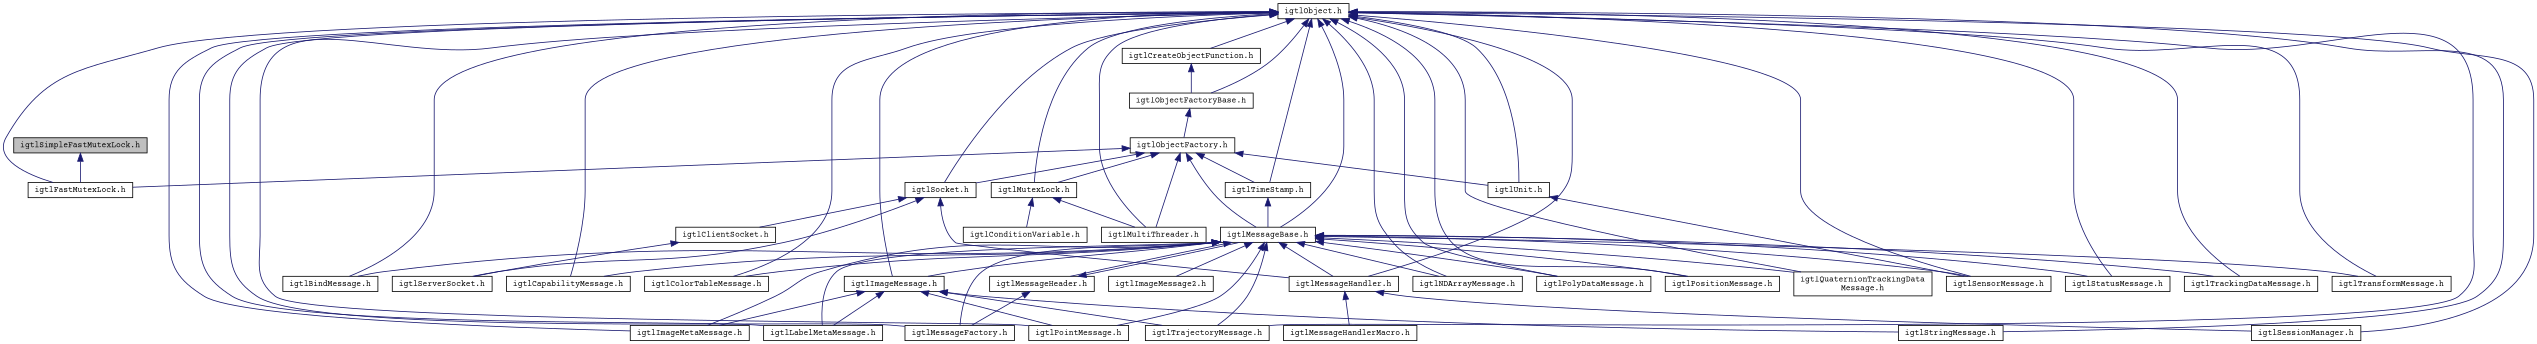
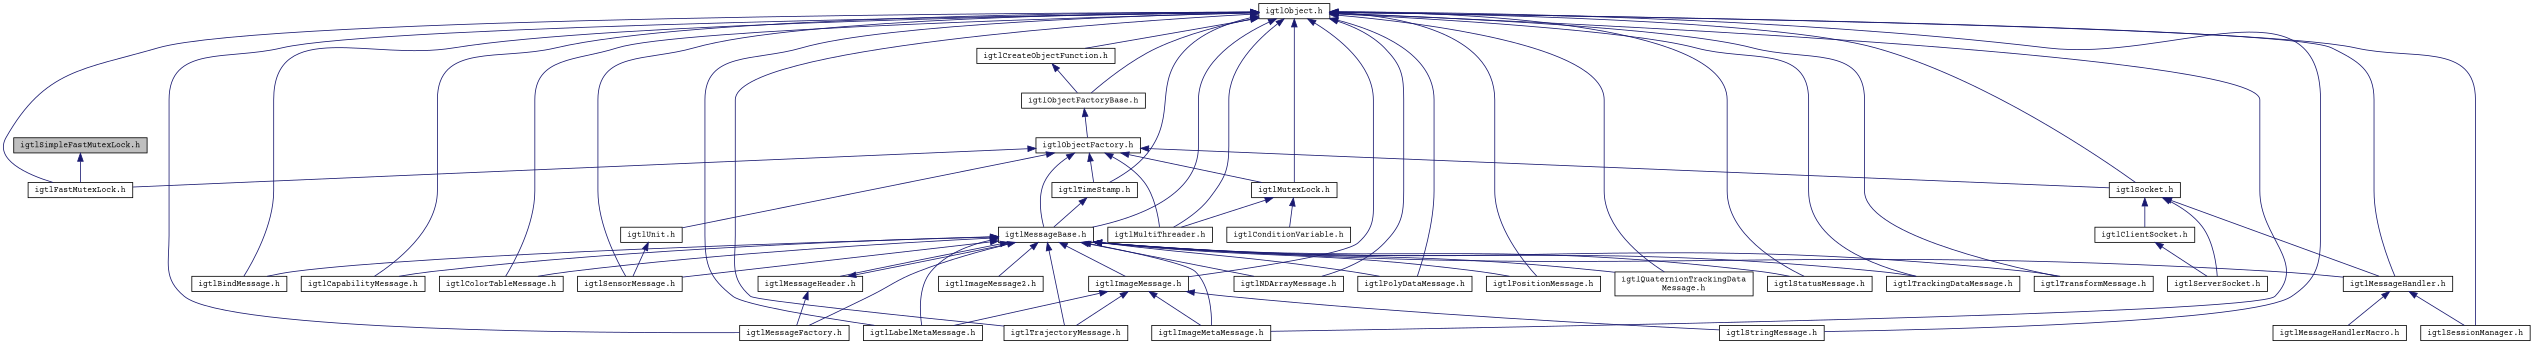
edge "igtlUnit.h" -> "igtlObject.h": removed
node "igtlPointMessage.h": removed
